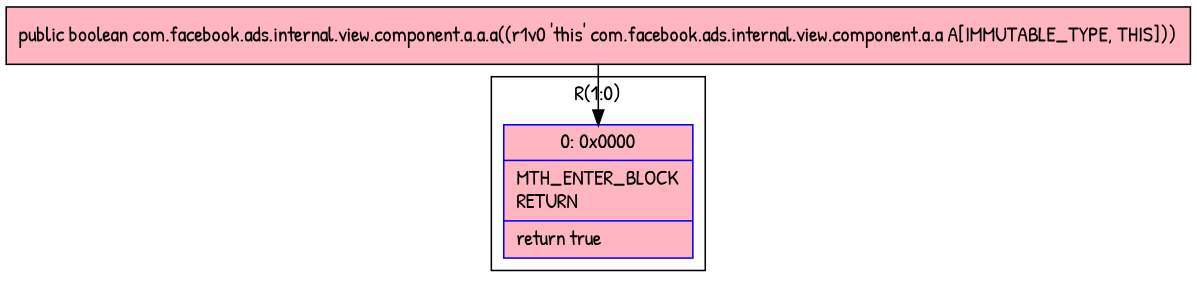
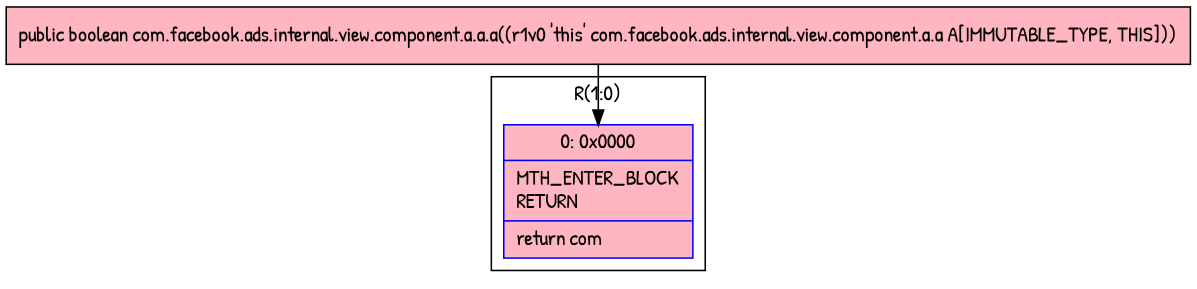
node "0: 0x0000": text "return true" -> "return com"
